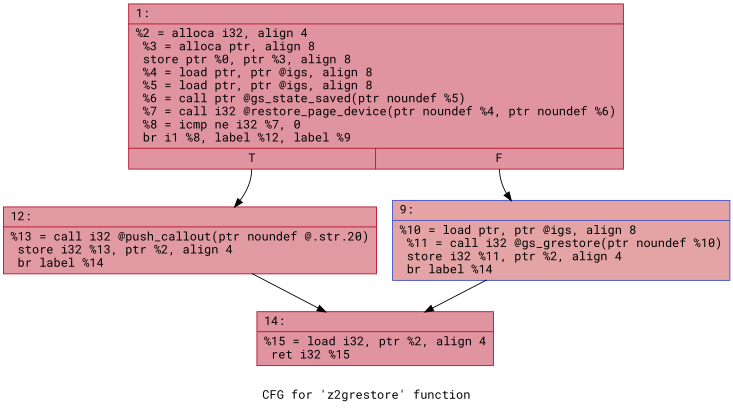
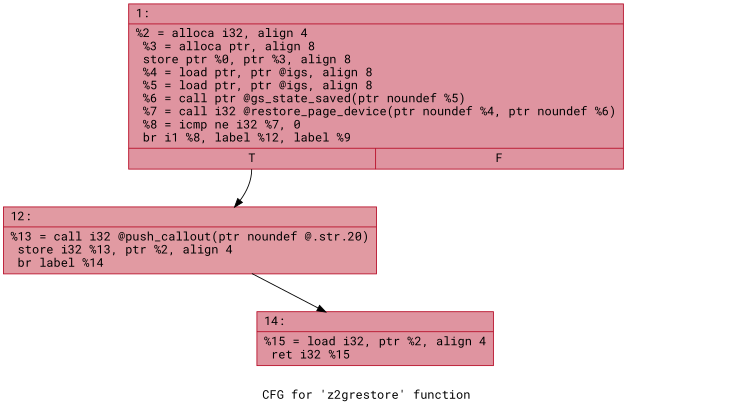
node "9:": removed
